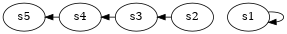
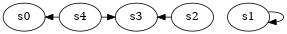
node "s5": label "s5" -> "s0"
edge "s3" -> "s4": reversed
